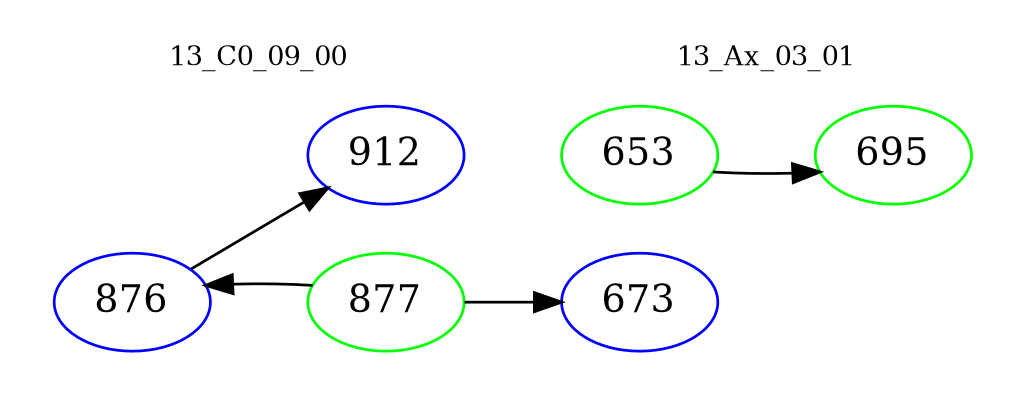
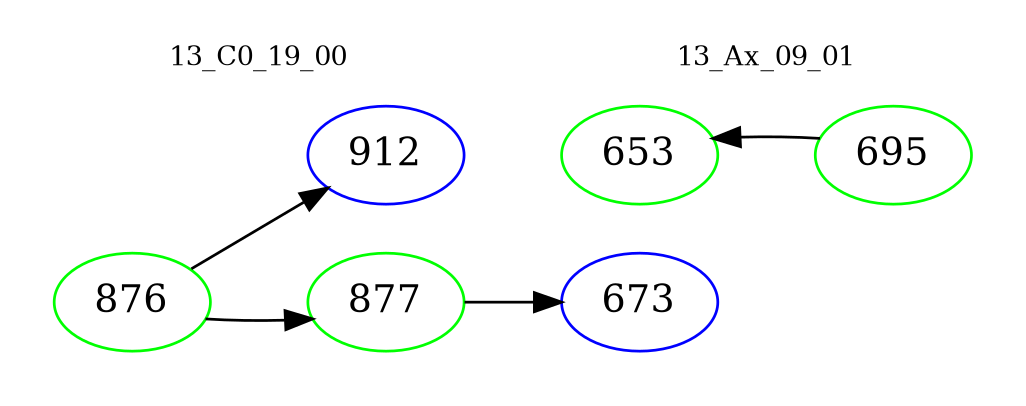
cluster "13_C0_09_00": label "13_C0_09_00" -> "13_C0_19_00"
cluster "13_Ax_03_01": label "13_Ax_03_01" -> "13_Ax_09_01"
edge "653" -> "695": reversed
edge "877" -> "876": reversed
node "876": color blue -> green
